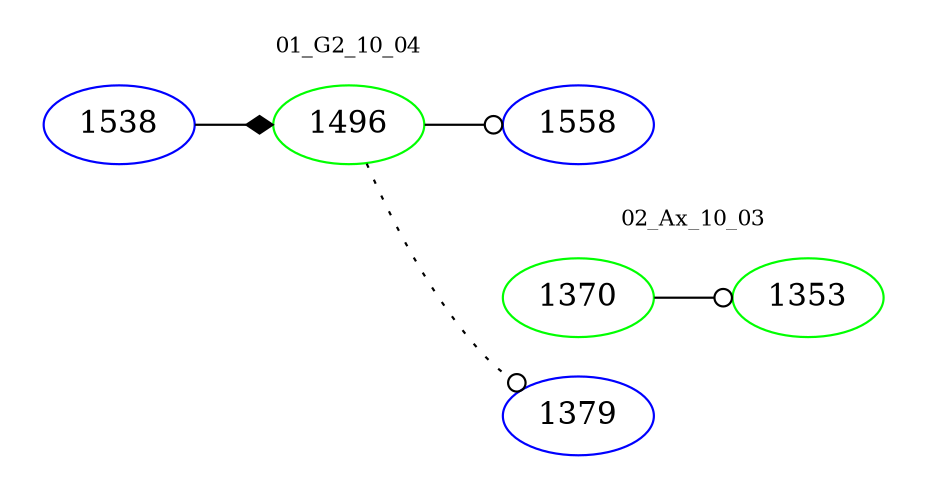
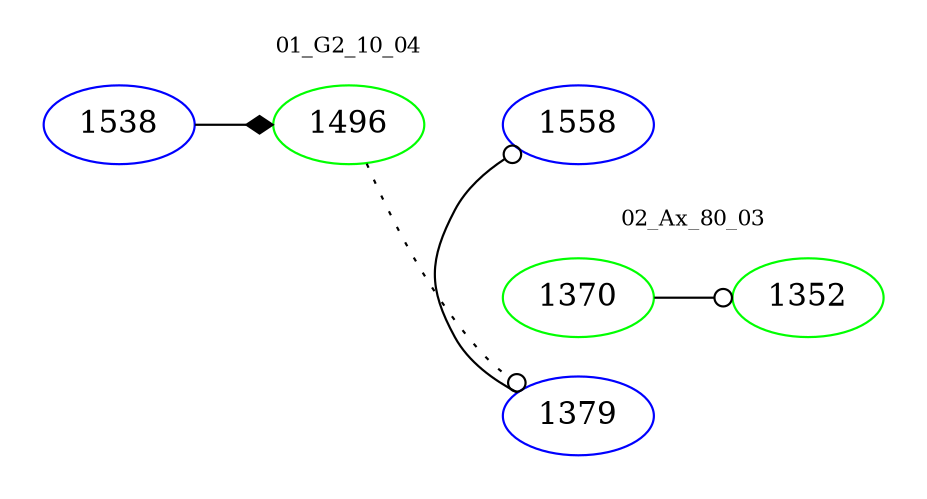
edge "1496" -> "1558": now "1379" -> "1558"
cluster "02_Ax_10_03": label "02_Ax_10_03" -> "02_Ax_80_03"
node "1353": label "1353" -> "1352"
